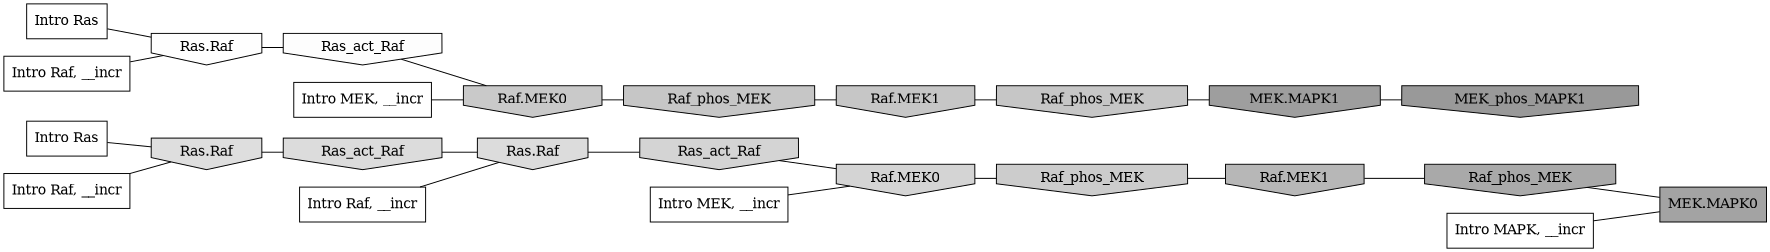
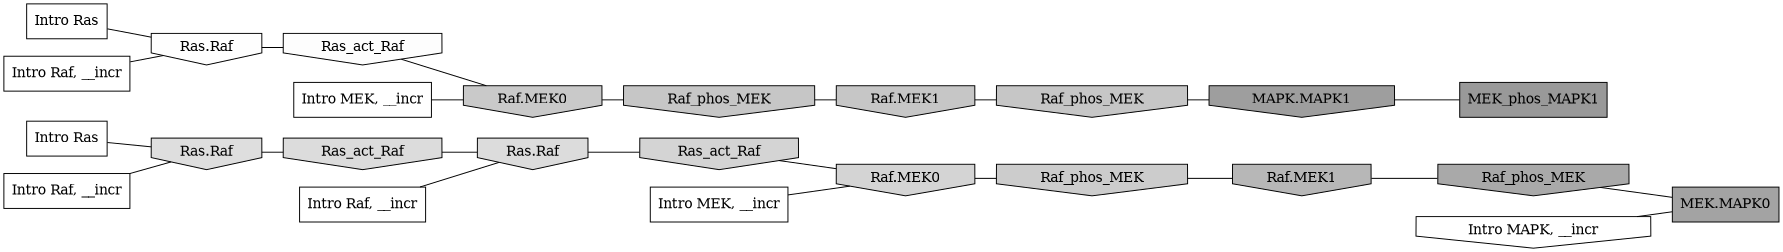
node "MEK.MAPK1": label "MEK.MAPK1" -> "MAPK.MAPK1"
node "MEK_phos_MAPK1": shape invhouse -> box
node "Intro MAPK, __incr": shape box -> invhouse
